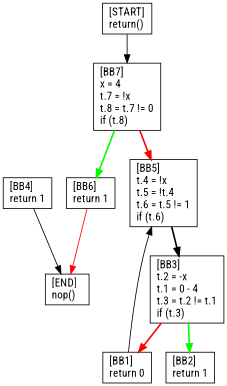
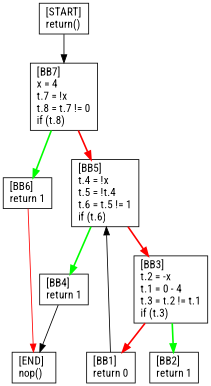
edge "[BB5] t.4 = !x t.5 = !t.4 t.6 = t.5 != 1 if (t.6)" -> "[BB3] t.2 = -x t.1 = 0 - 4 t.3 = t.2 != t.1 if (t.3)": color black -> red
edge "[BB5] t.4 = !x t.5 = !t.4 t.6 = t.5 != 1 if (t.6)" -> "[BB4] return 1": added
